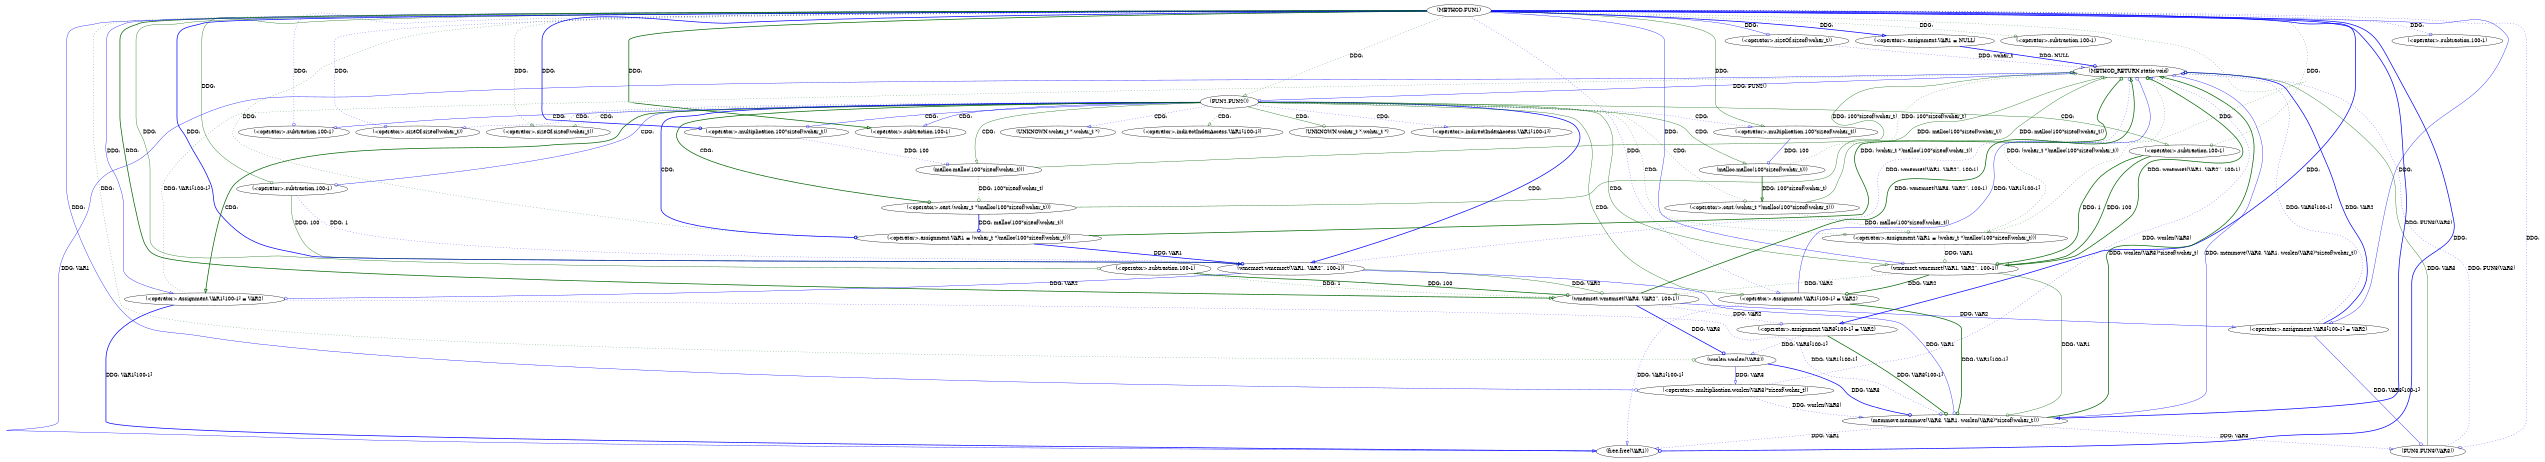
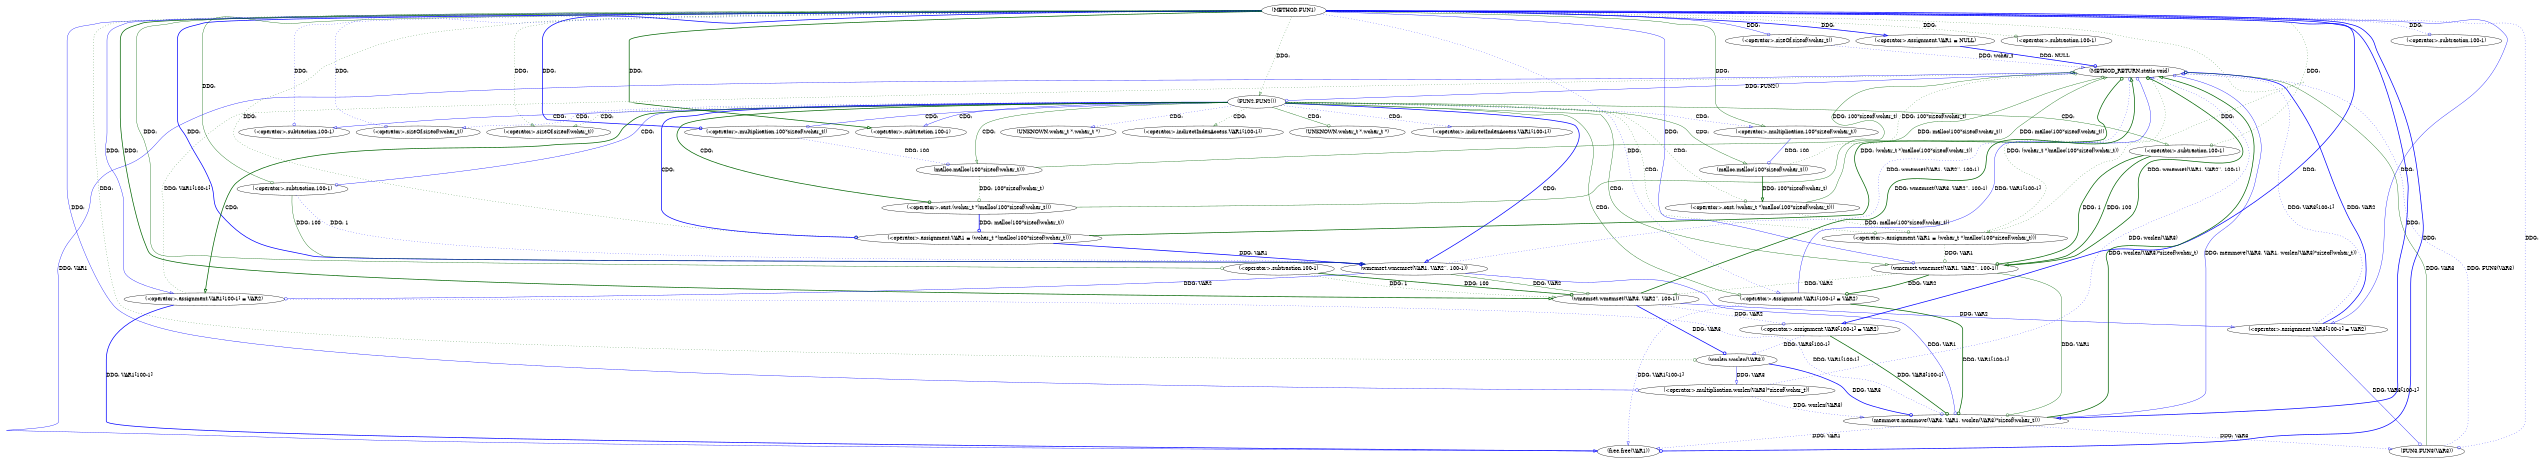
edge "(METHOD,FUN1)" -> "(memmove,memmove(VAR3, VAR1, wcslen(VAR3)*sizeof(wchar_t)))": label "DDG: FUN3(VAR3)" -> "DDG: "
